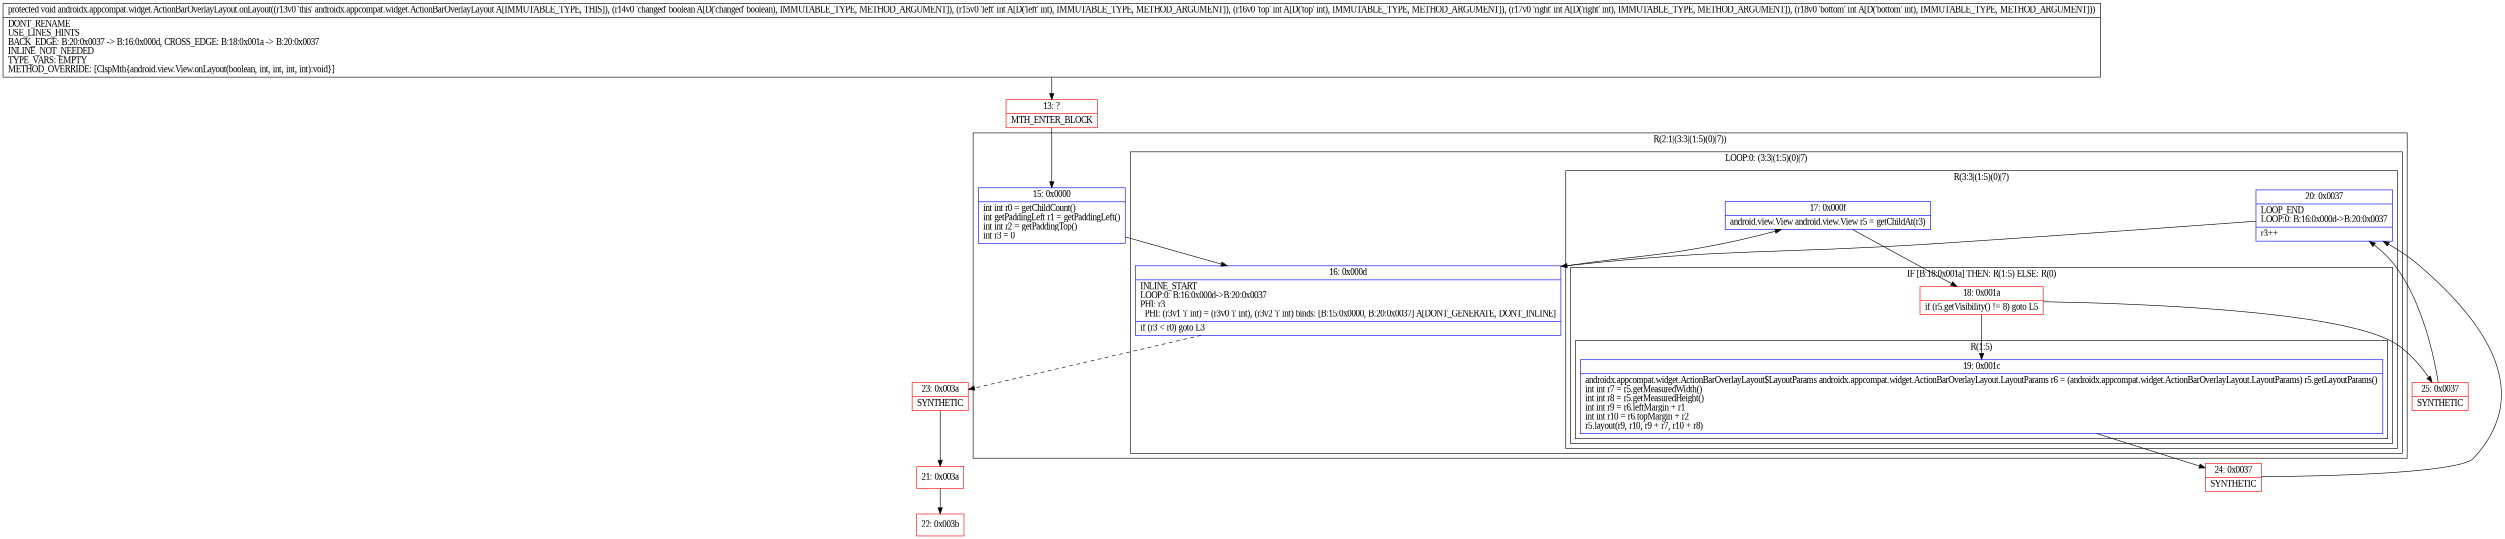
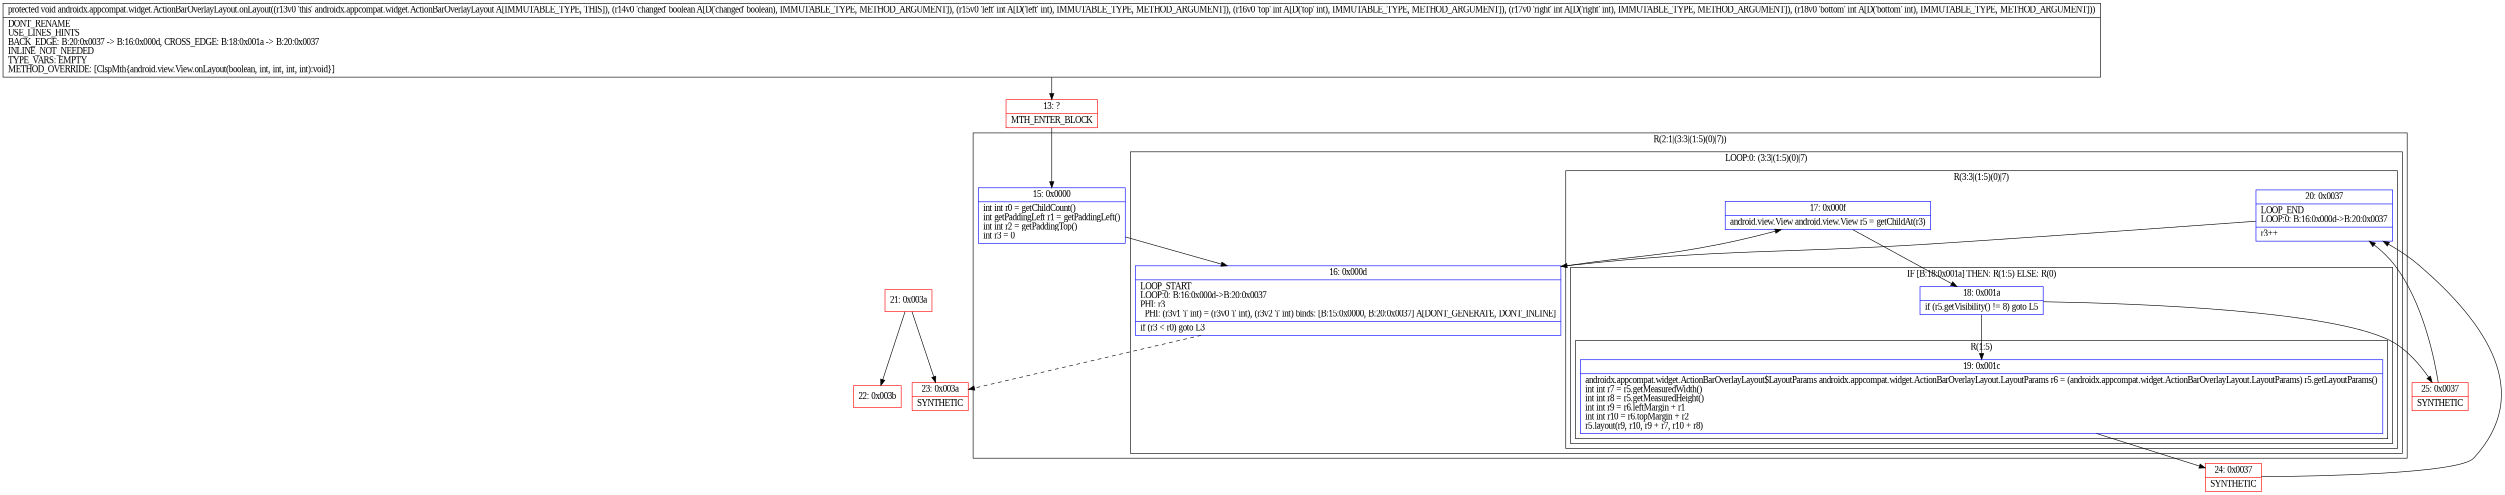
node "16: 0x000d": text "INLINE_START" -> "LOOP_START"
node "18: 0x001a": color red -> blue
edge "23: 0x003a" -> "21: 0x003a": reversed
